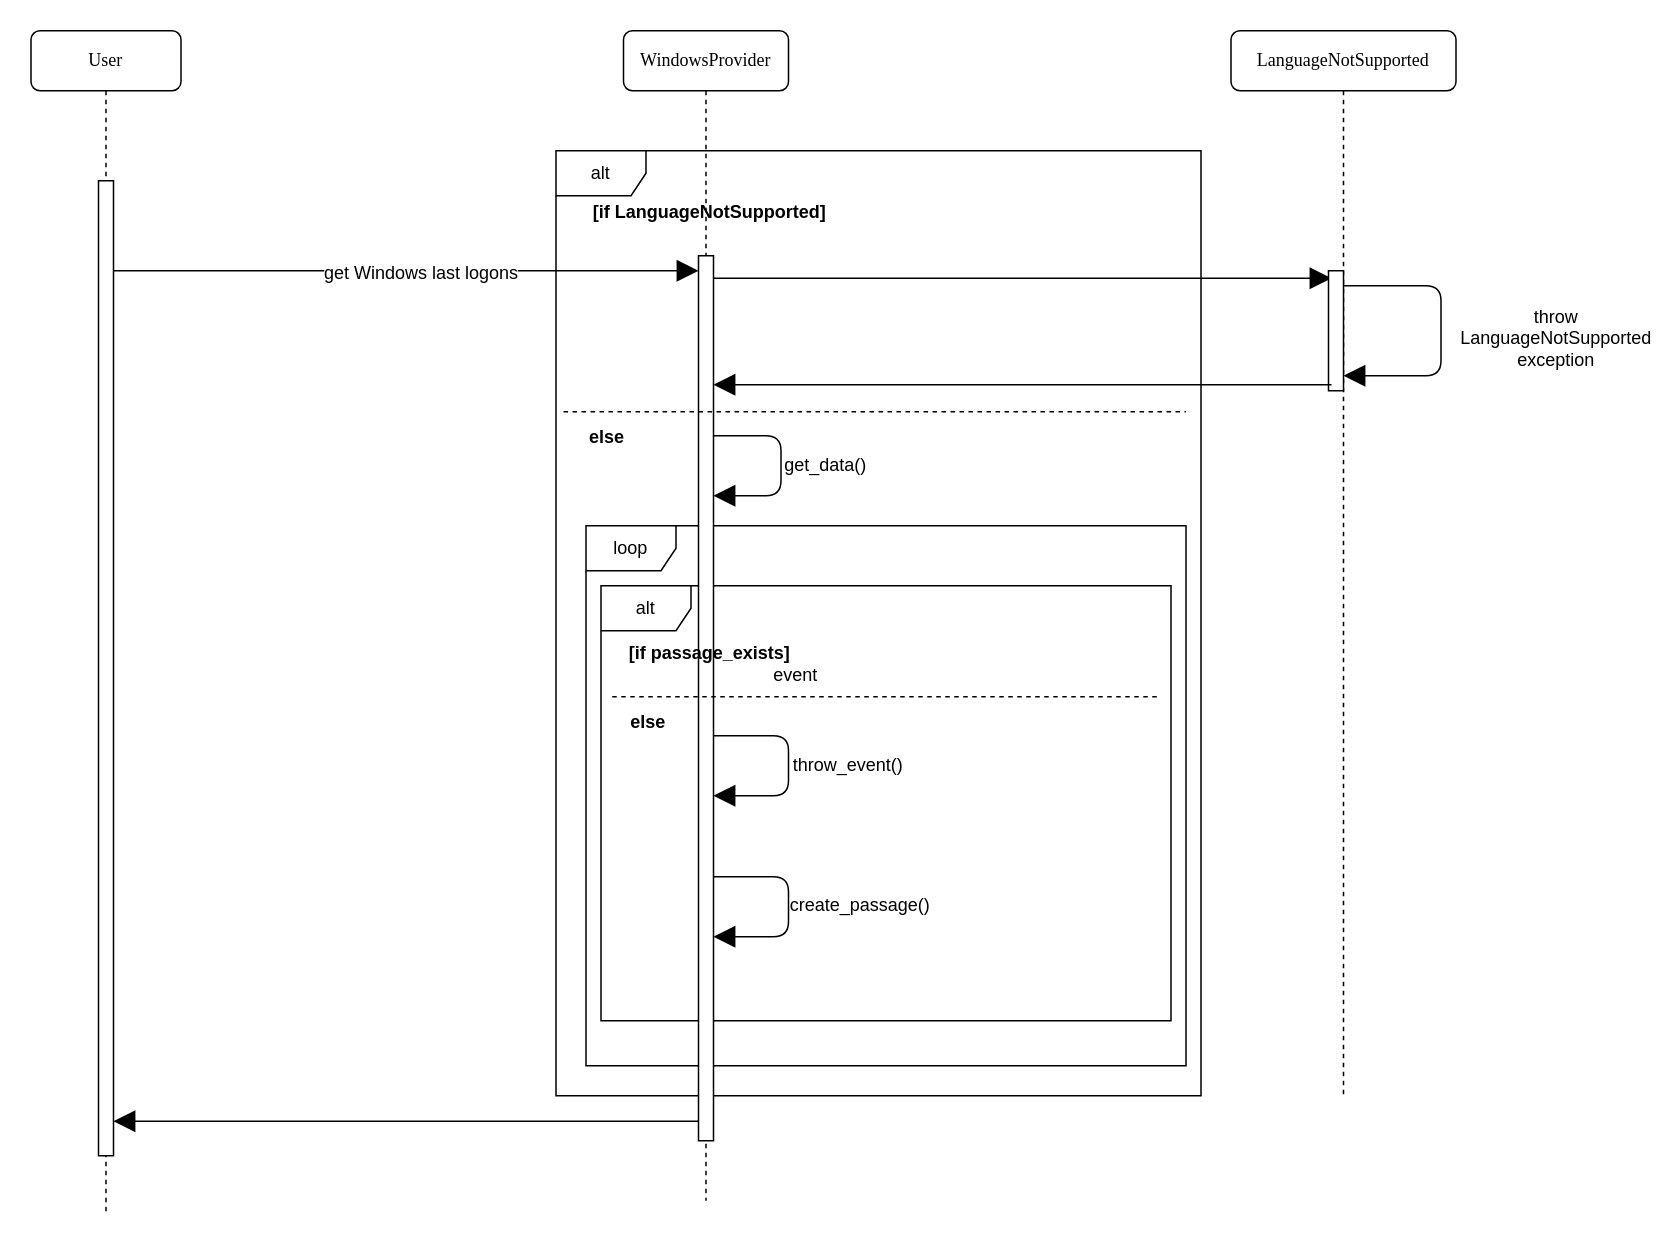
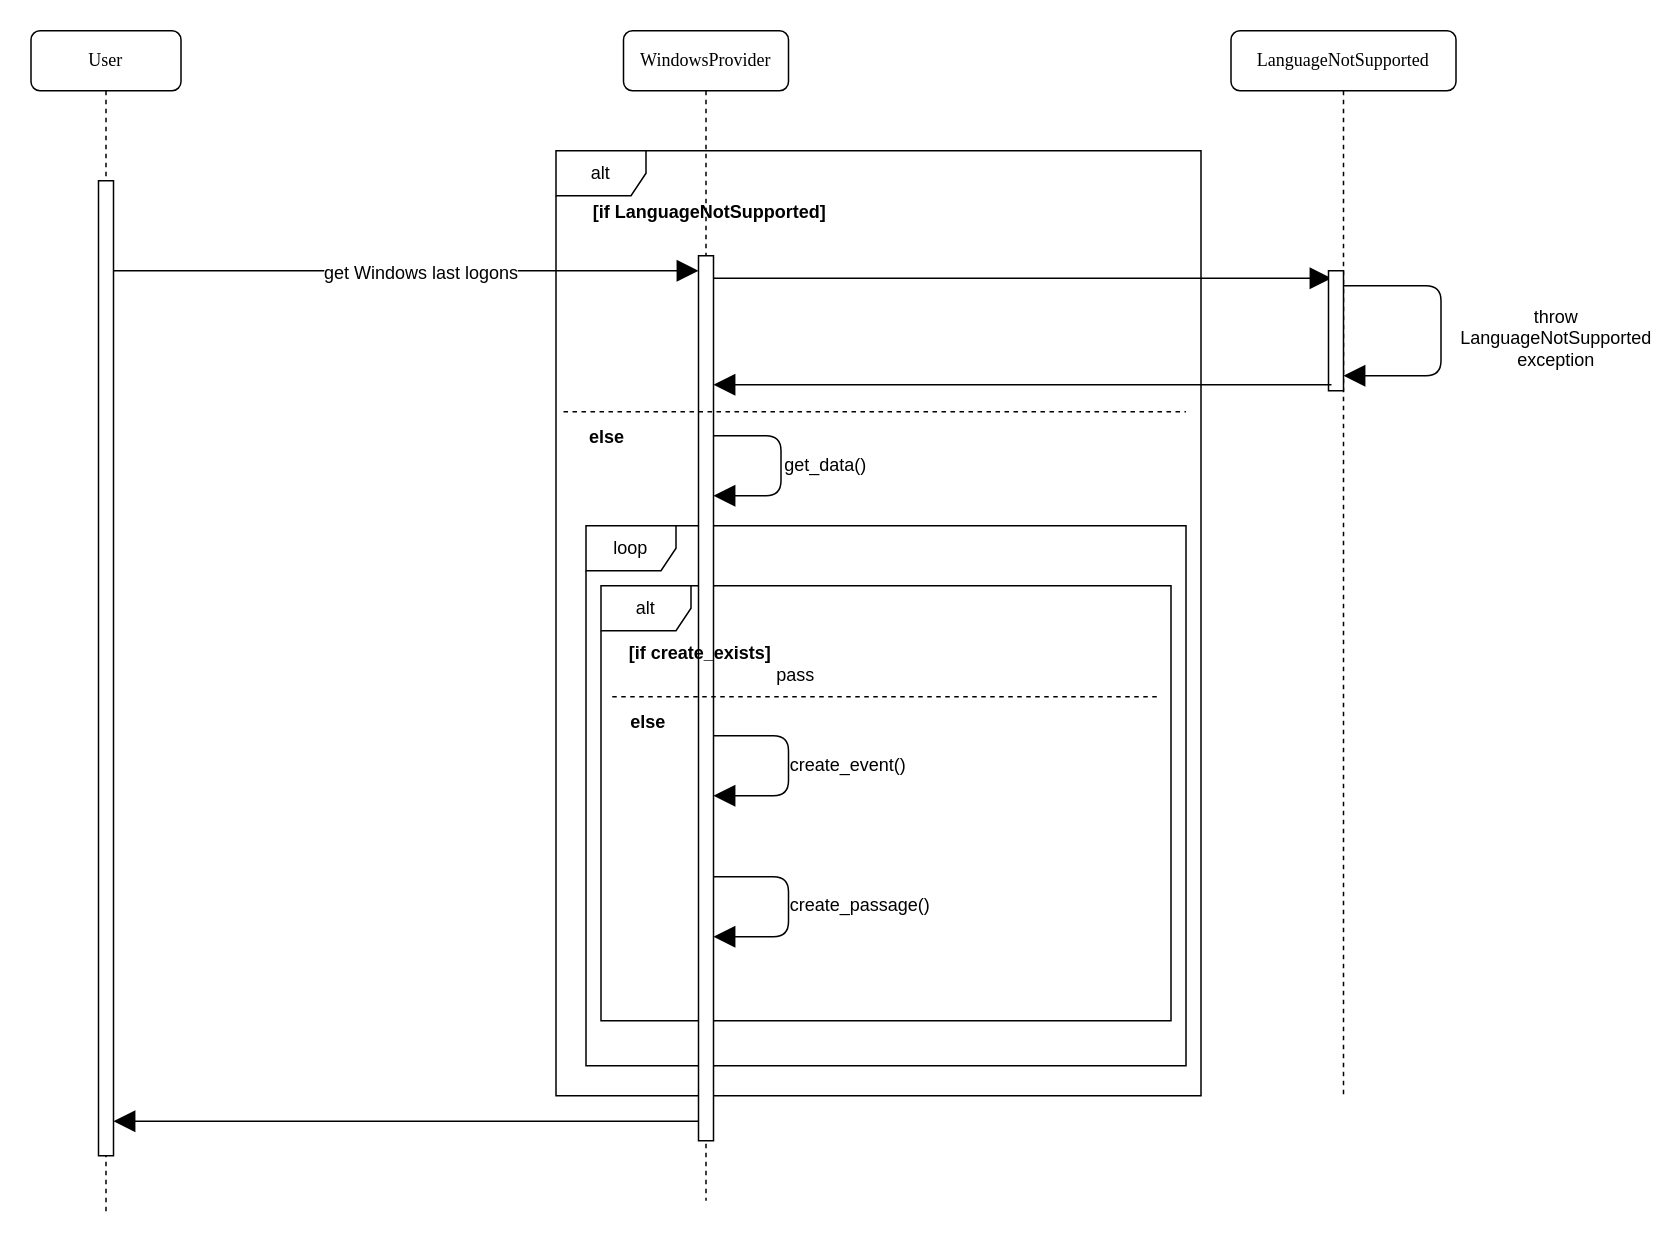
node "[if passage_exists]": label "[if passage_exists]" -> "[if create_exists]"
node "event": label "event" -> "pass"
node "throw_event()": label "throw_event()" -> "create_event()"
